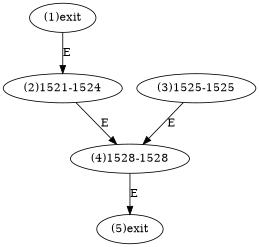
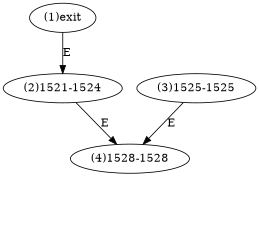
node "(5)exit": removed
